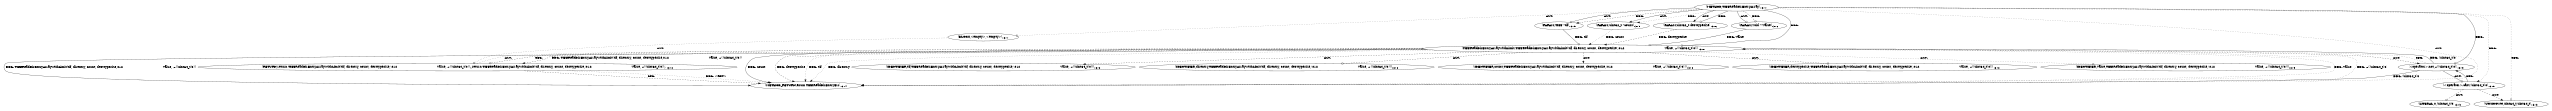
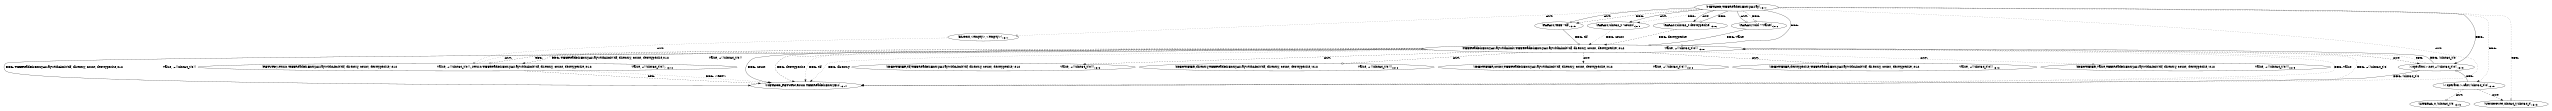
edge "(METHOD,TIFFReadDirEntryArray)" -> "(<operator>.not,~((uint64_t)0))": arrowhead odot -> normal
edge "(<operator>.cast,(uint64_t)0)" -> "(<operator>.not,~((uint64_t)0))": arrowhead normal -> odot
edge "(<operator>.not,~((uint64_t)0))" -> "(<operator>.cast,(uint64_t)0)": removed, label "AST:"
